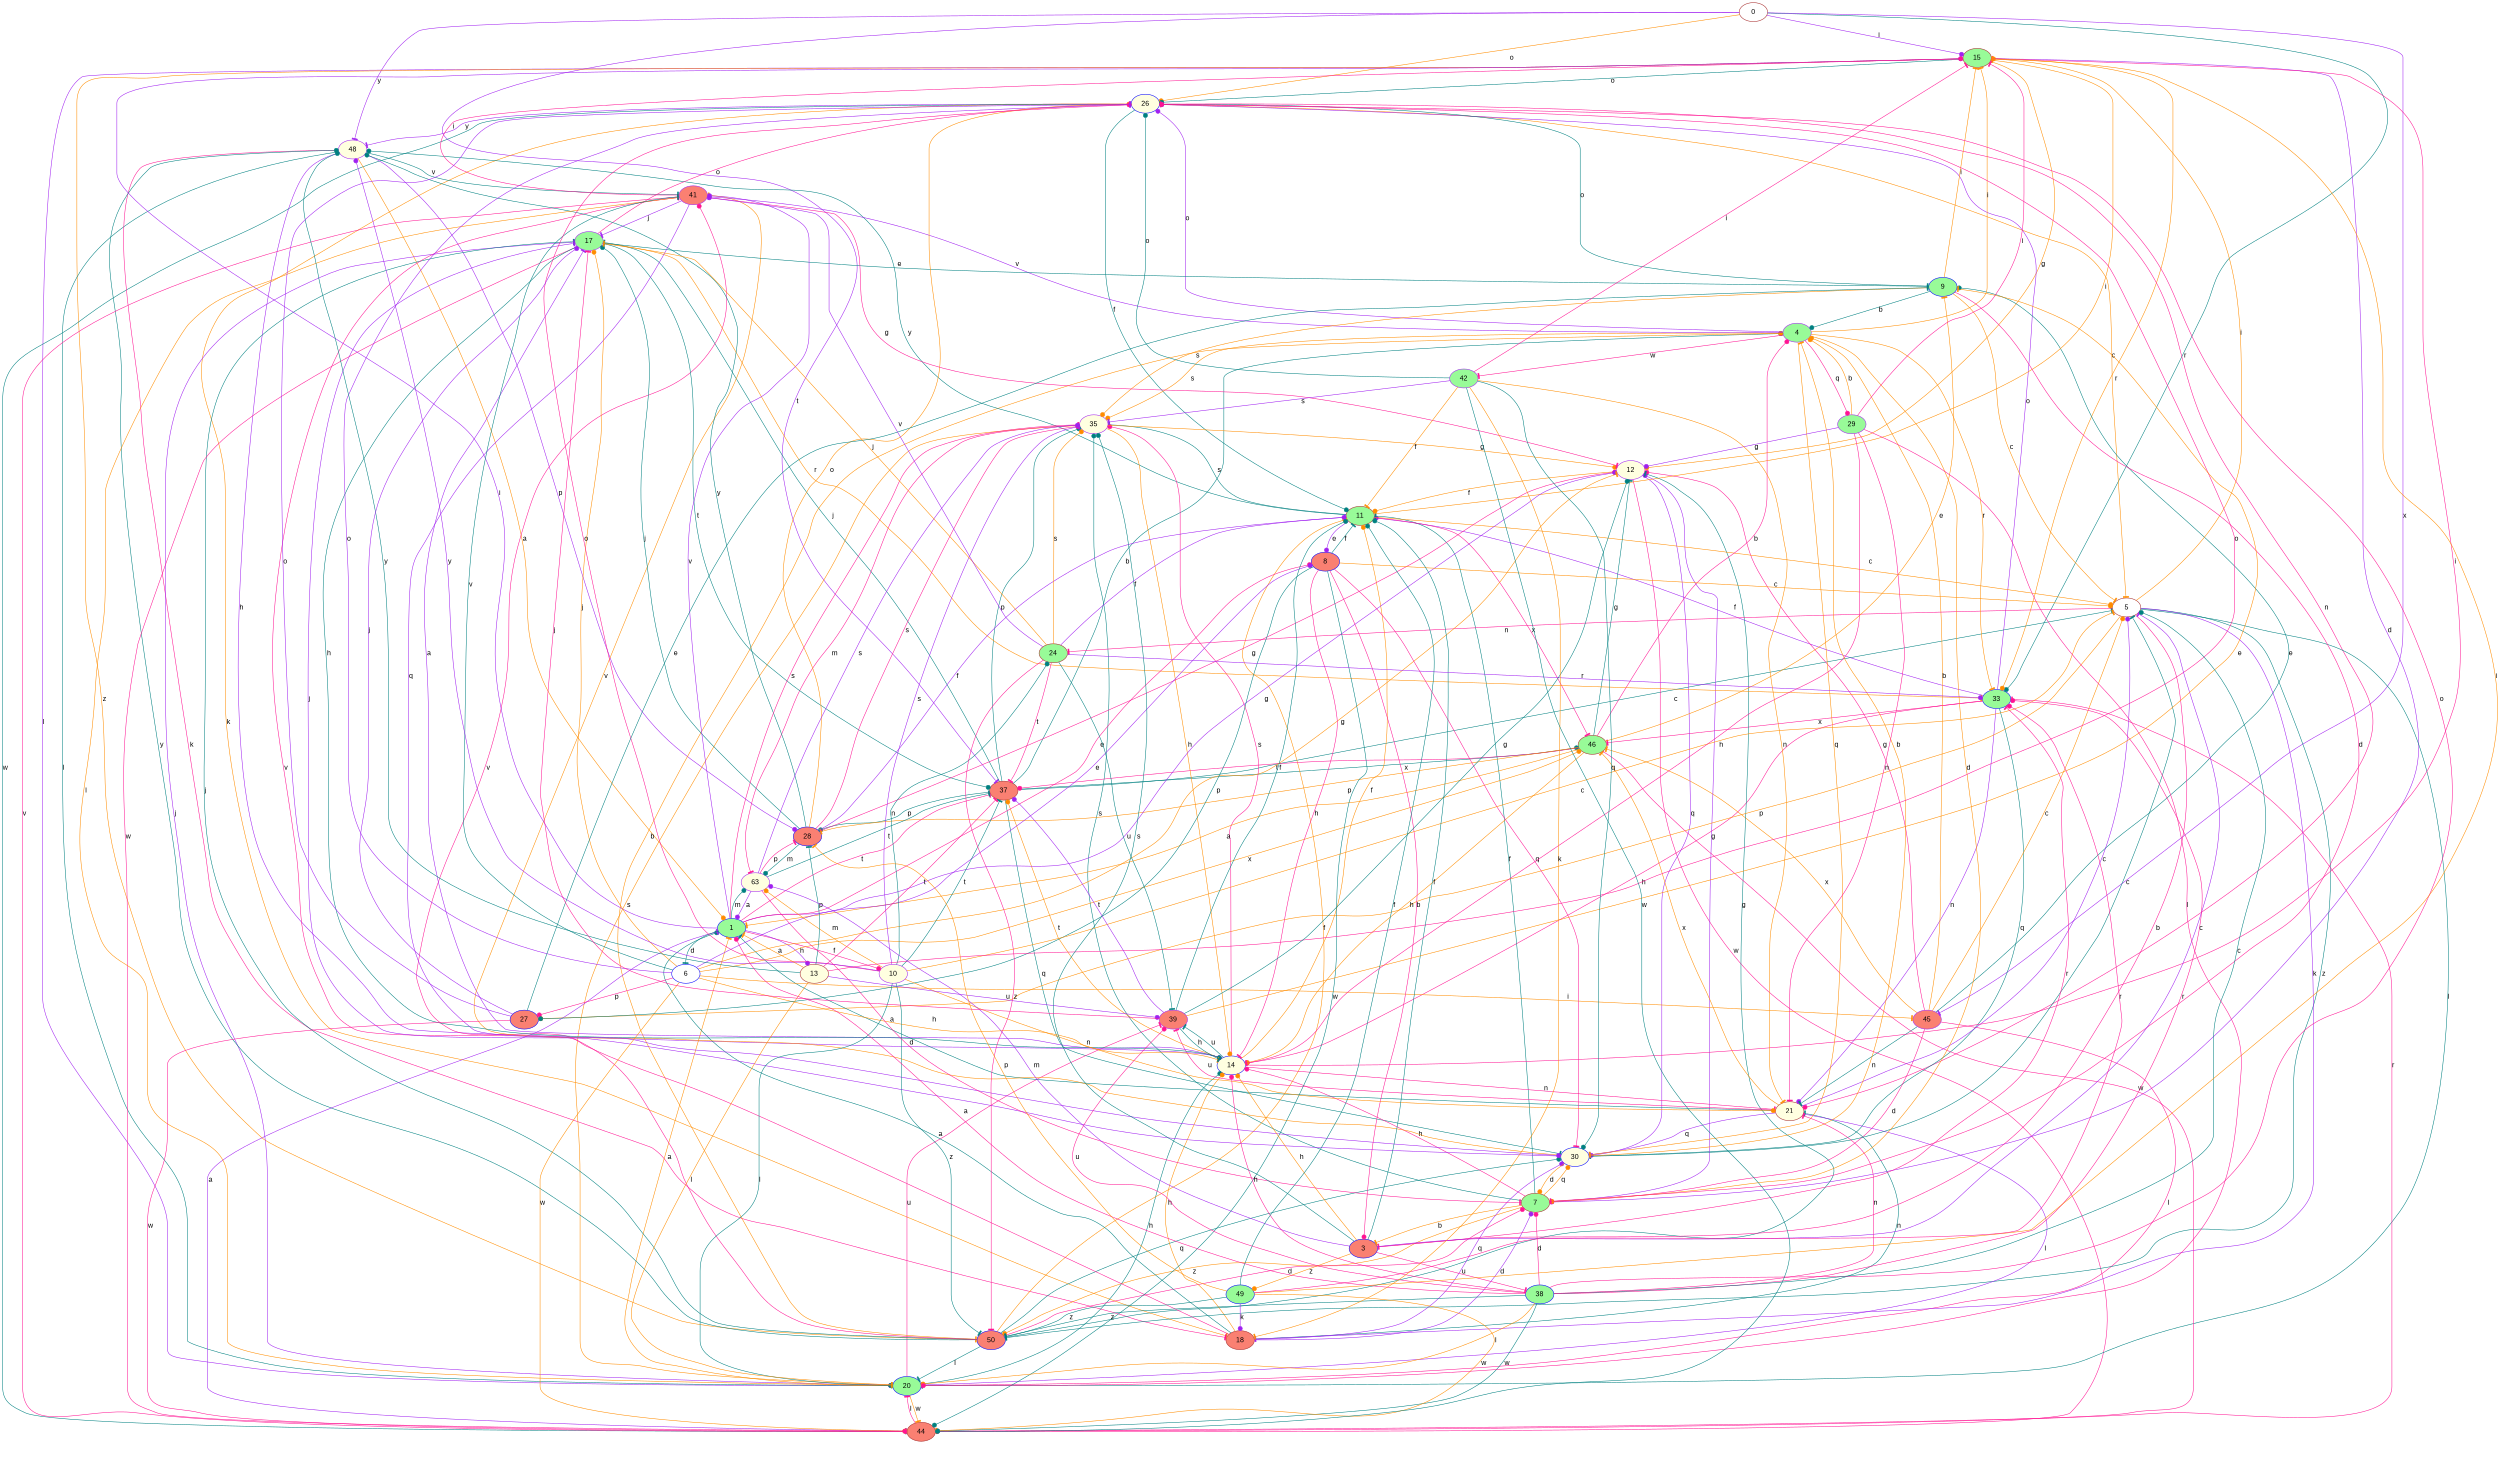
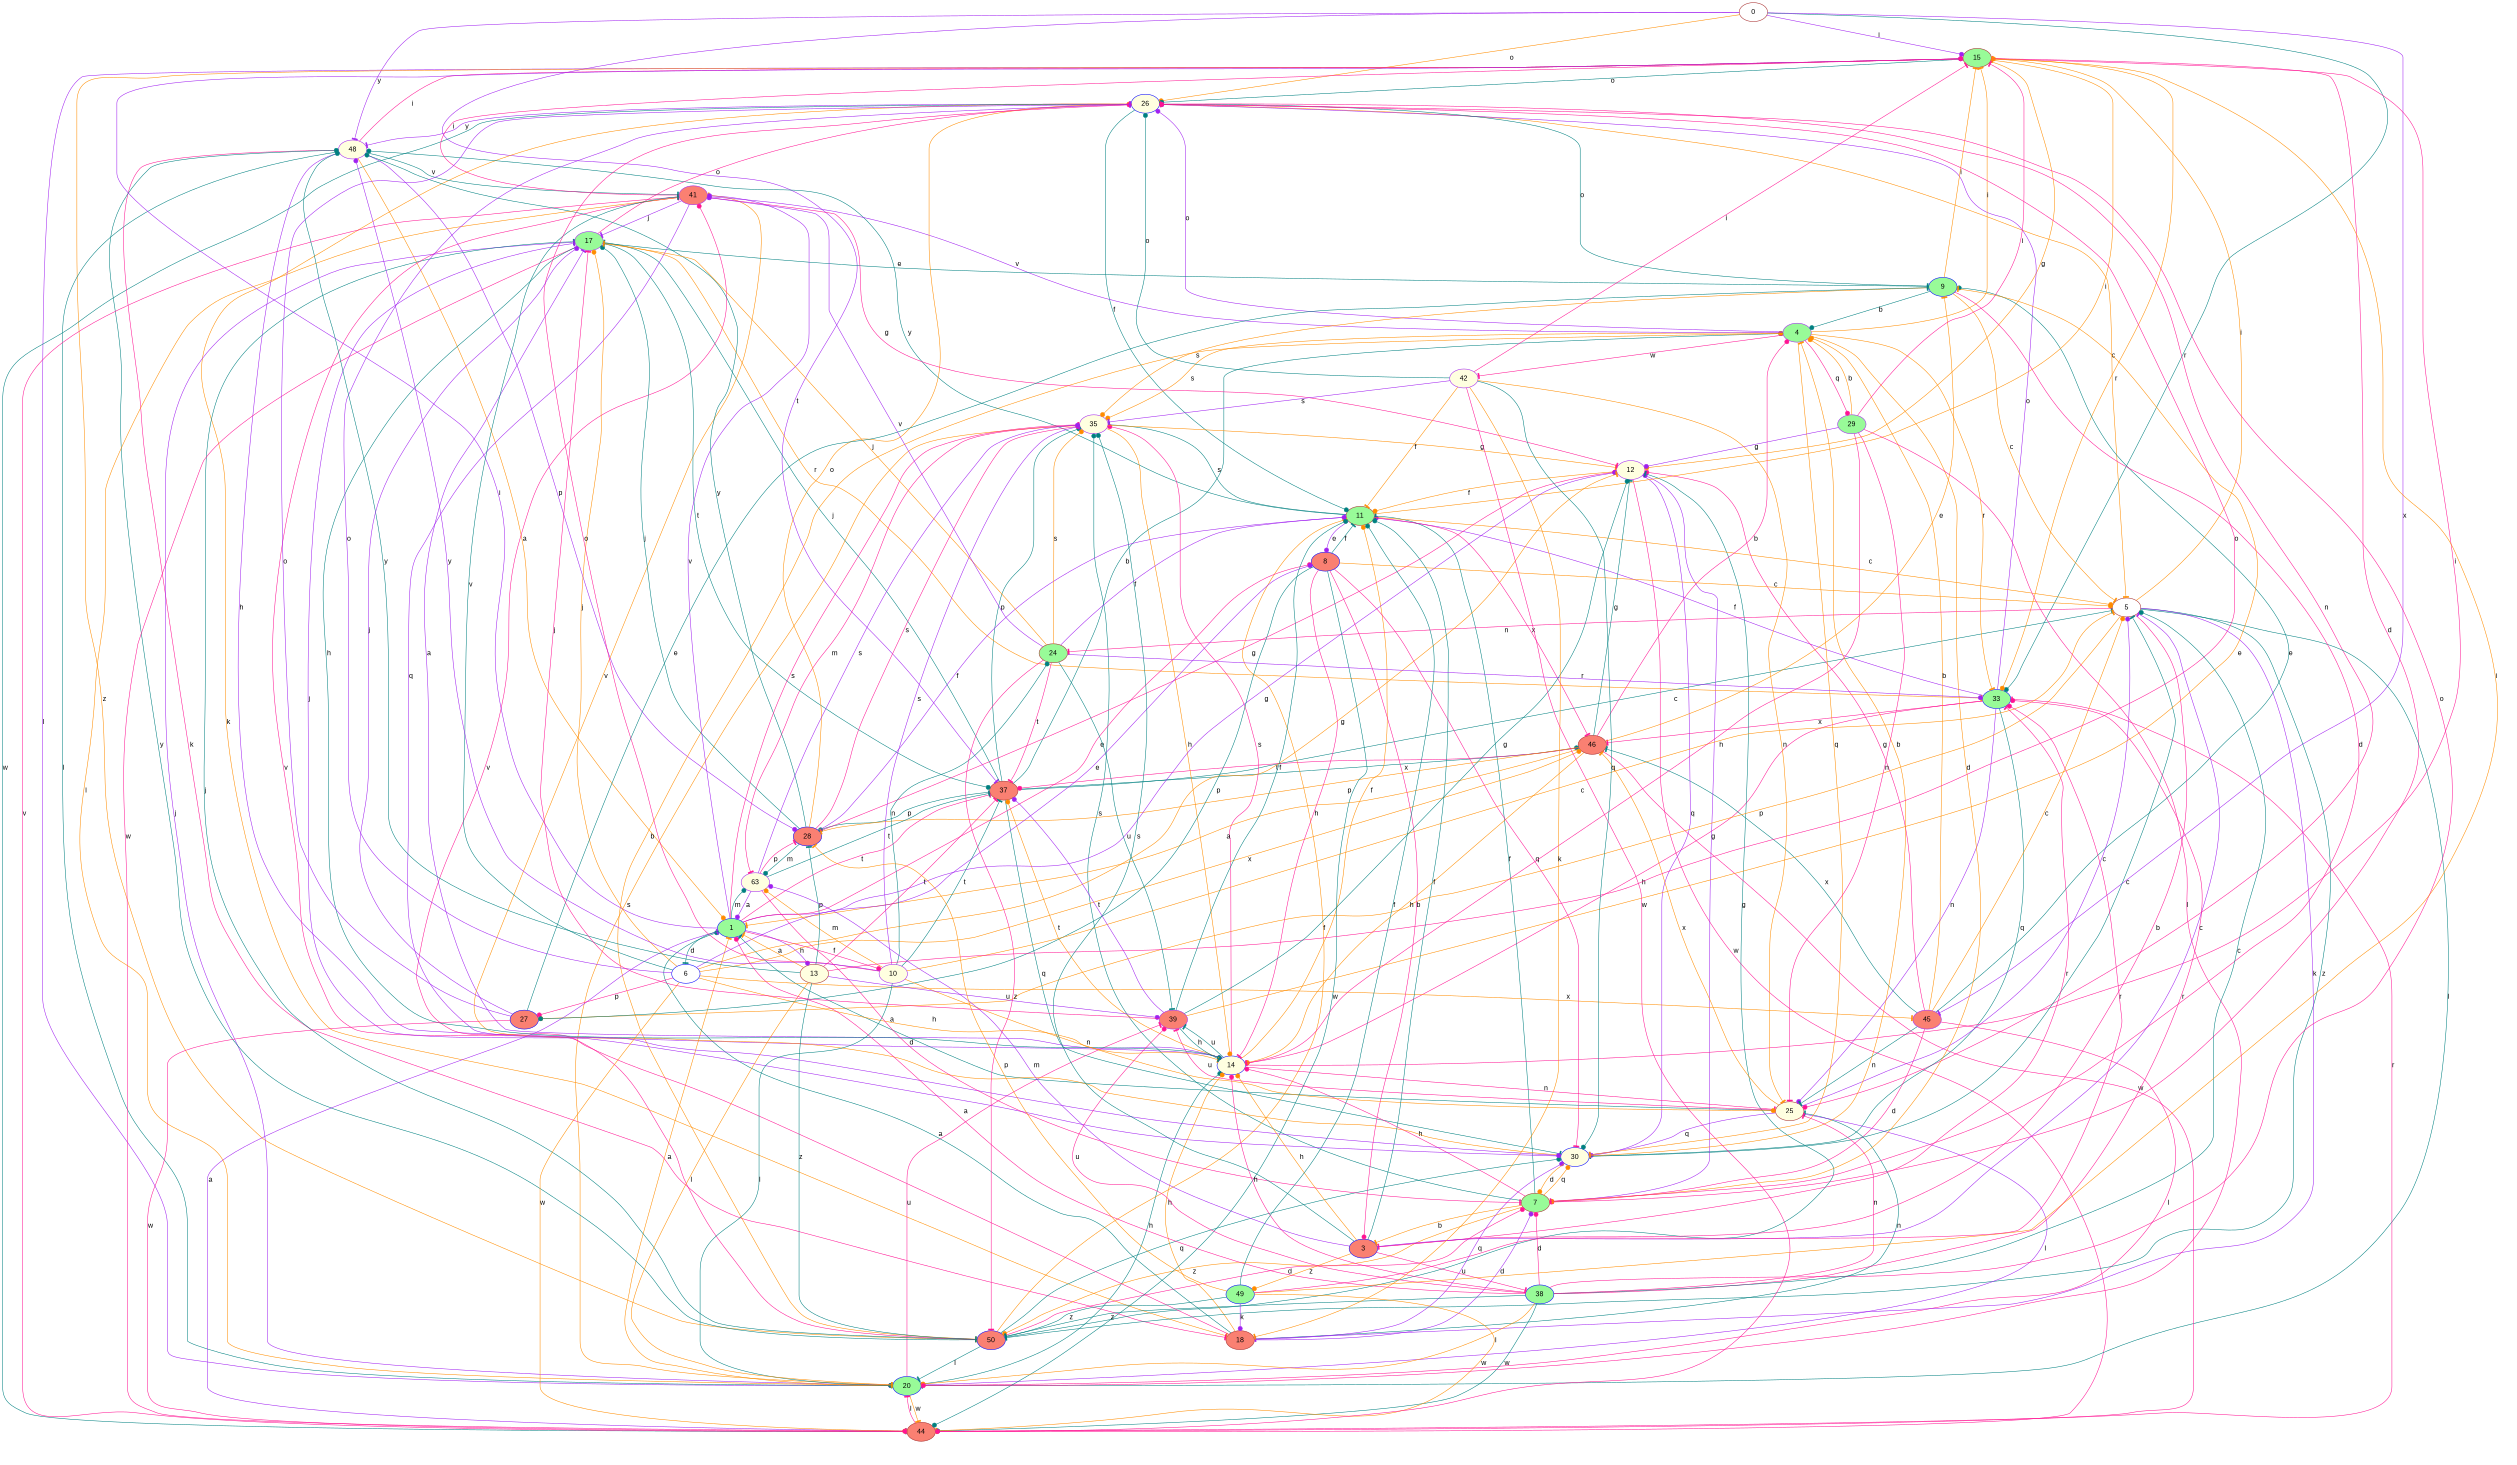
edge "48" -> "15": added, label "i"
node "42": fillcolor palegreen -> lightyellow
edge "35" -> "12": arrowhead dot -> tee
node "46": fillcolor palegreen -> salmon
edge "15" -> "7": color purple -> deeppink
edge "45" -> "46": color darkorange -> teal
edge "6" -> "45": label "i" -> "x"
node "21": label "21" -> "25"
edge "10" -> "50": now "13" -> "50"
edge "42" -> "44": color teal -> deeppink
